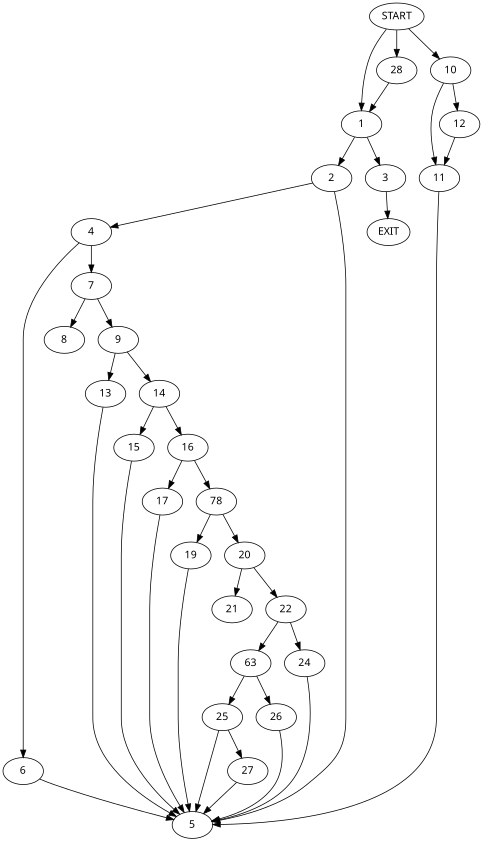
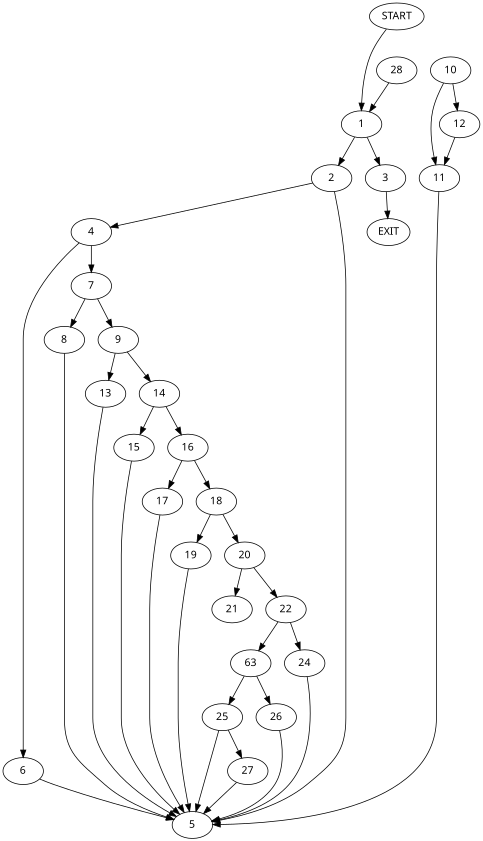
edge "START" -> "28": removed
edge "START" -> "10": removed
node "78": label "78" -> "18"
edge "8" -> "5": added
